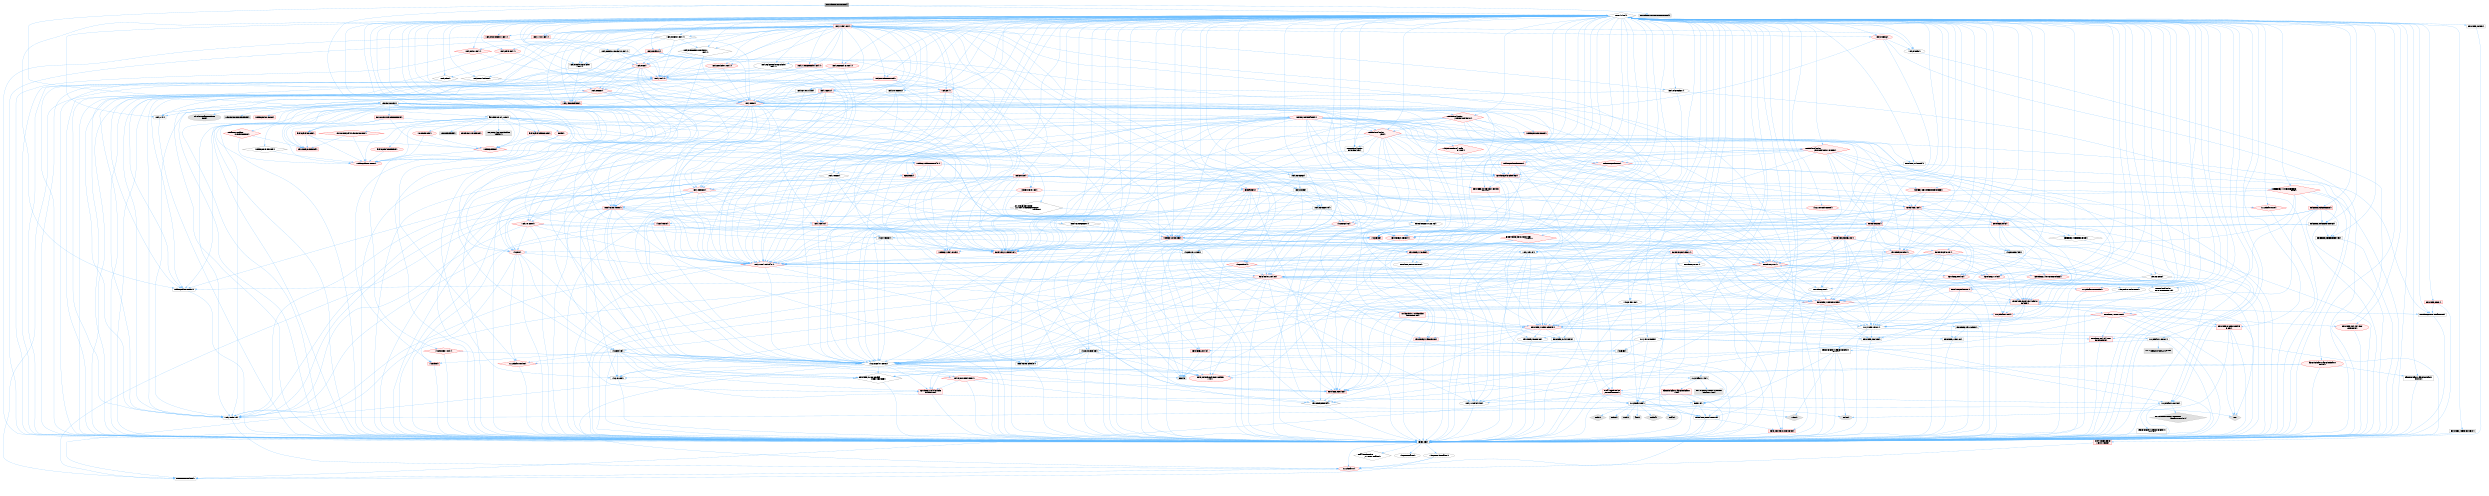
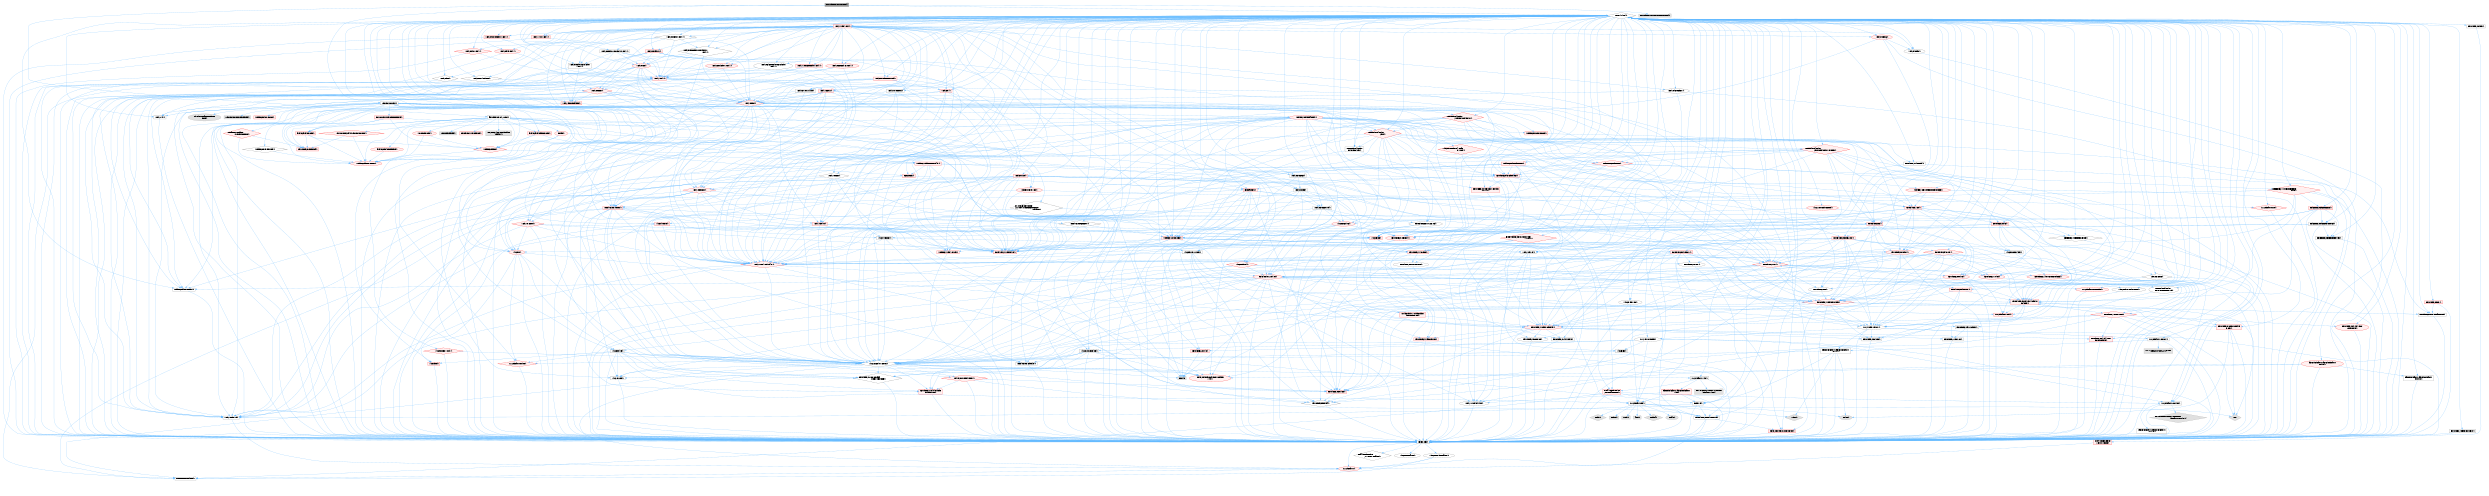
edge "Templates/AlignmentTemplates.h" -> "Containers/ScriptArray.h": now "Containers/SparseArray.h" -> "Containers/ScriptArray.h"
